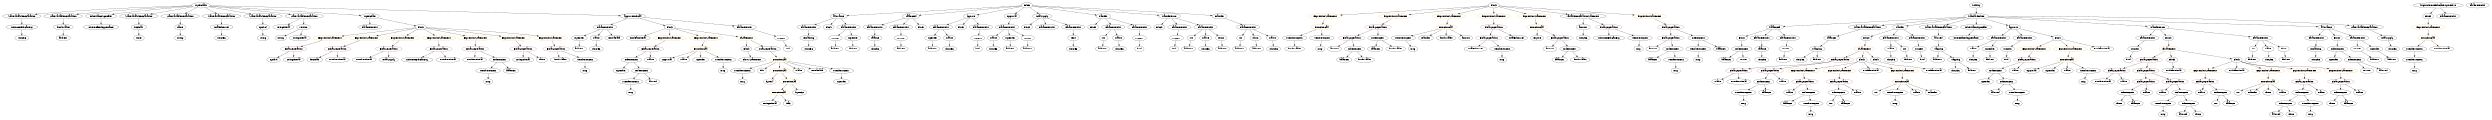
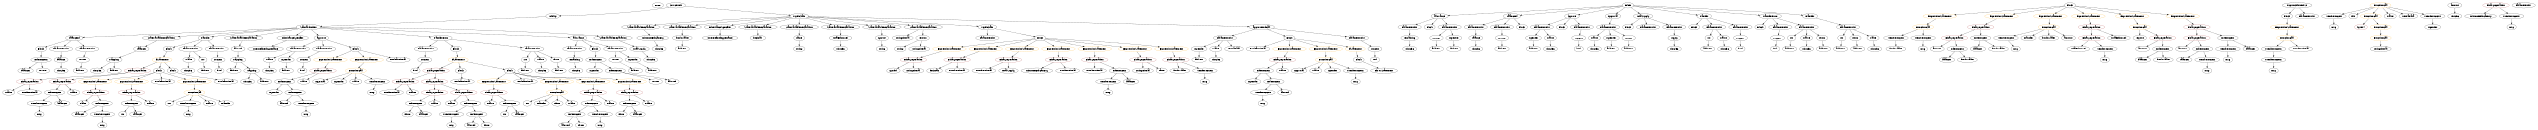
node "Enter": added
node "SourceUnit": added
node "bug_unitsOneEthCanBuy_send12": label "bug_unitsOneEthCanBuy_send12" -> "bug_unchk_send12"
node "VariableDeclarationStatement": removed
node "uint8": removed
node "send": label "send" -> "supply"
node "UnaryOperation": removed
node "bytes32": removed
node "sha3": removed
